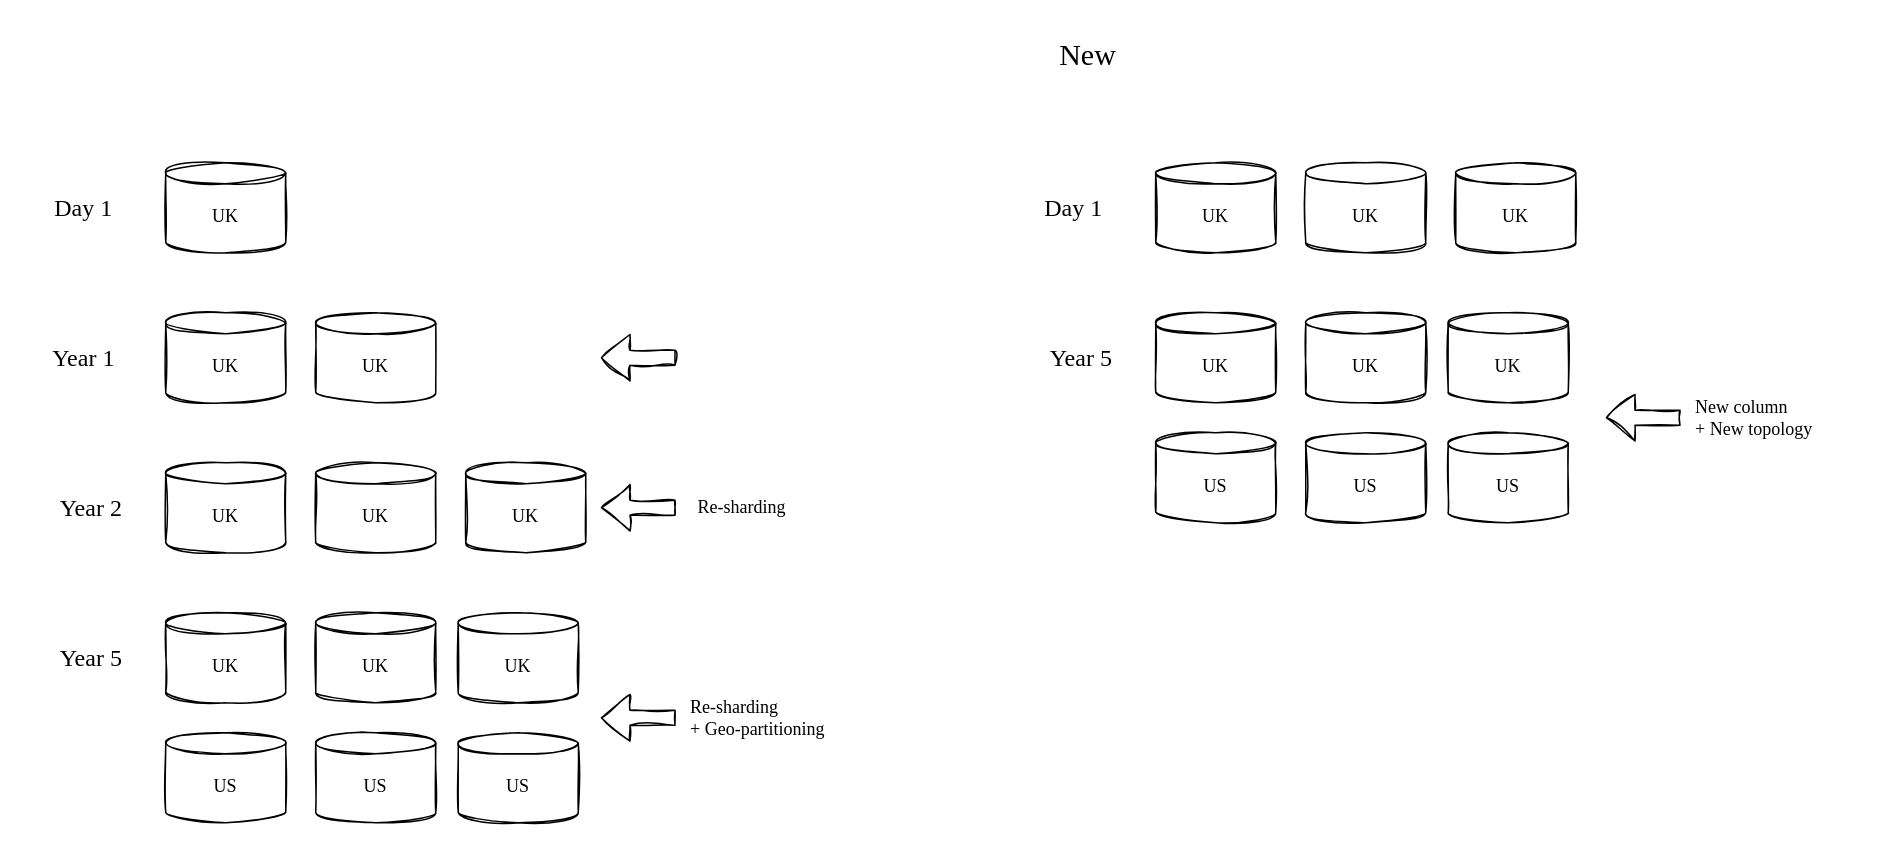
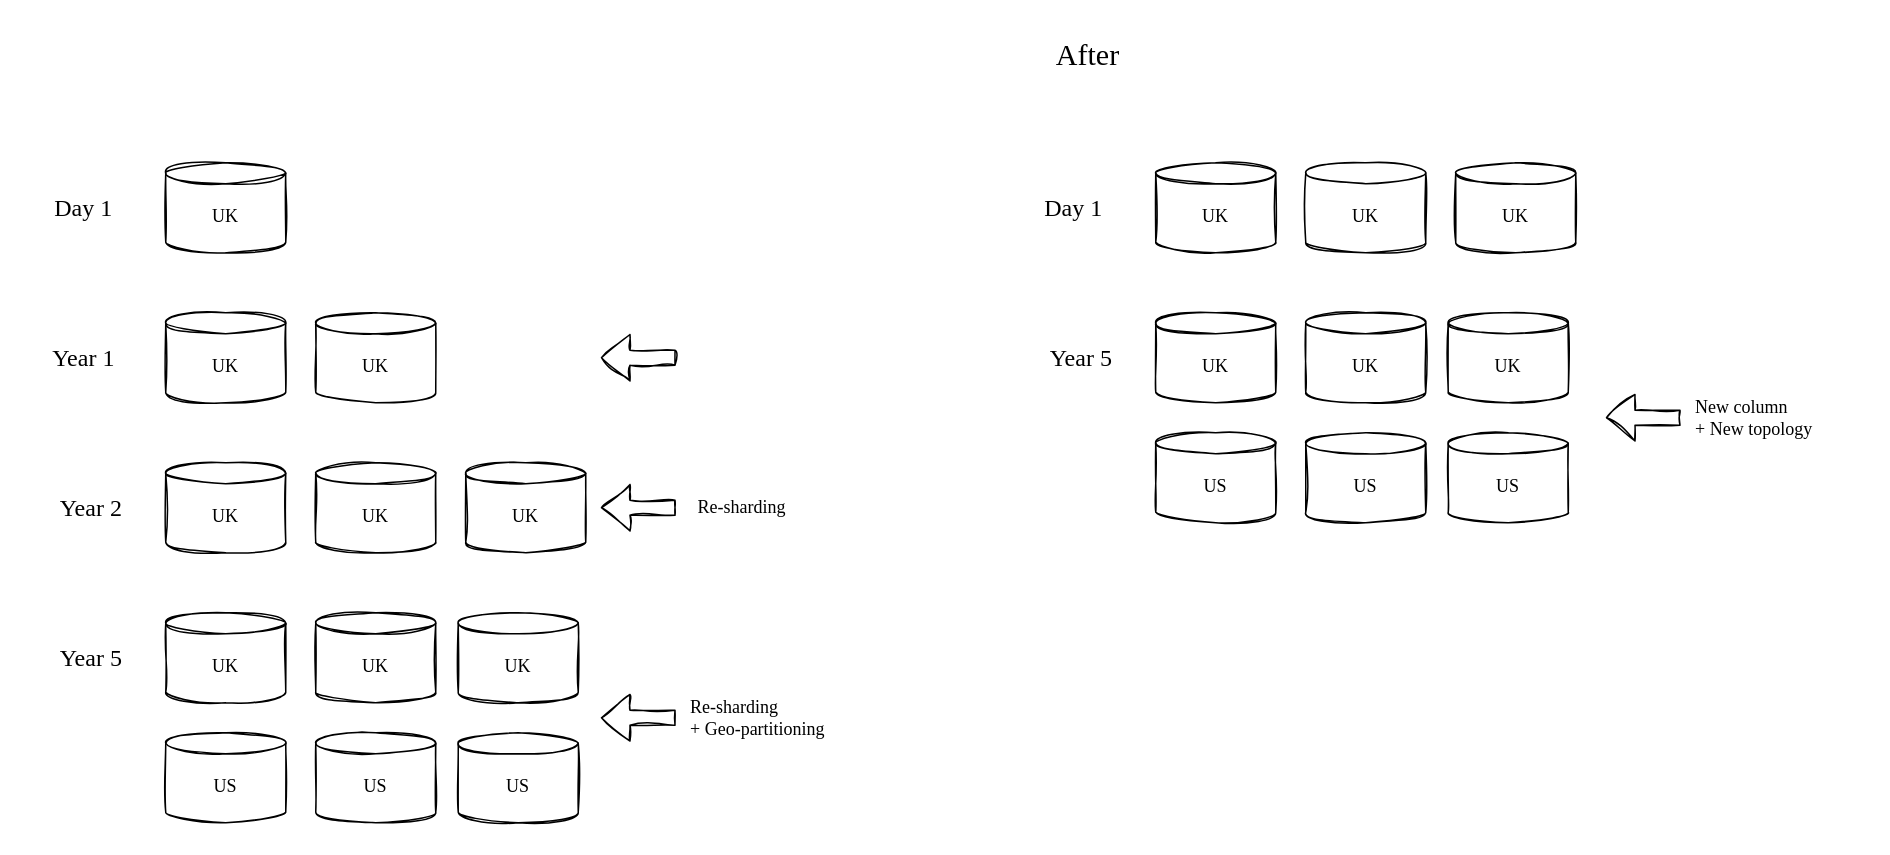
node "New": label "New" -> "After"
